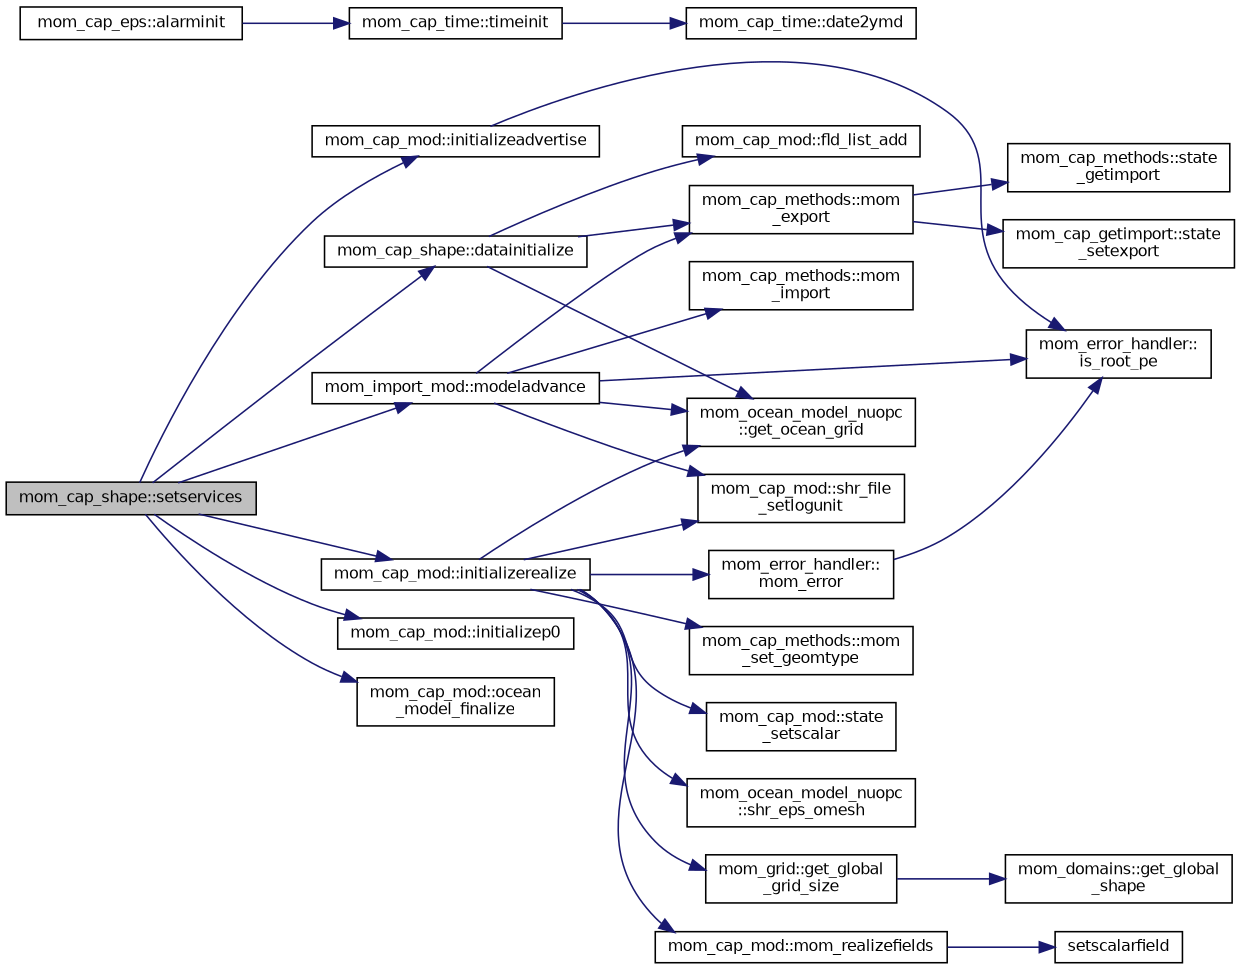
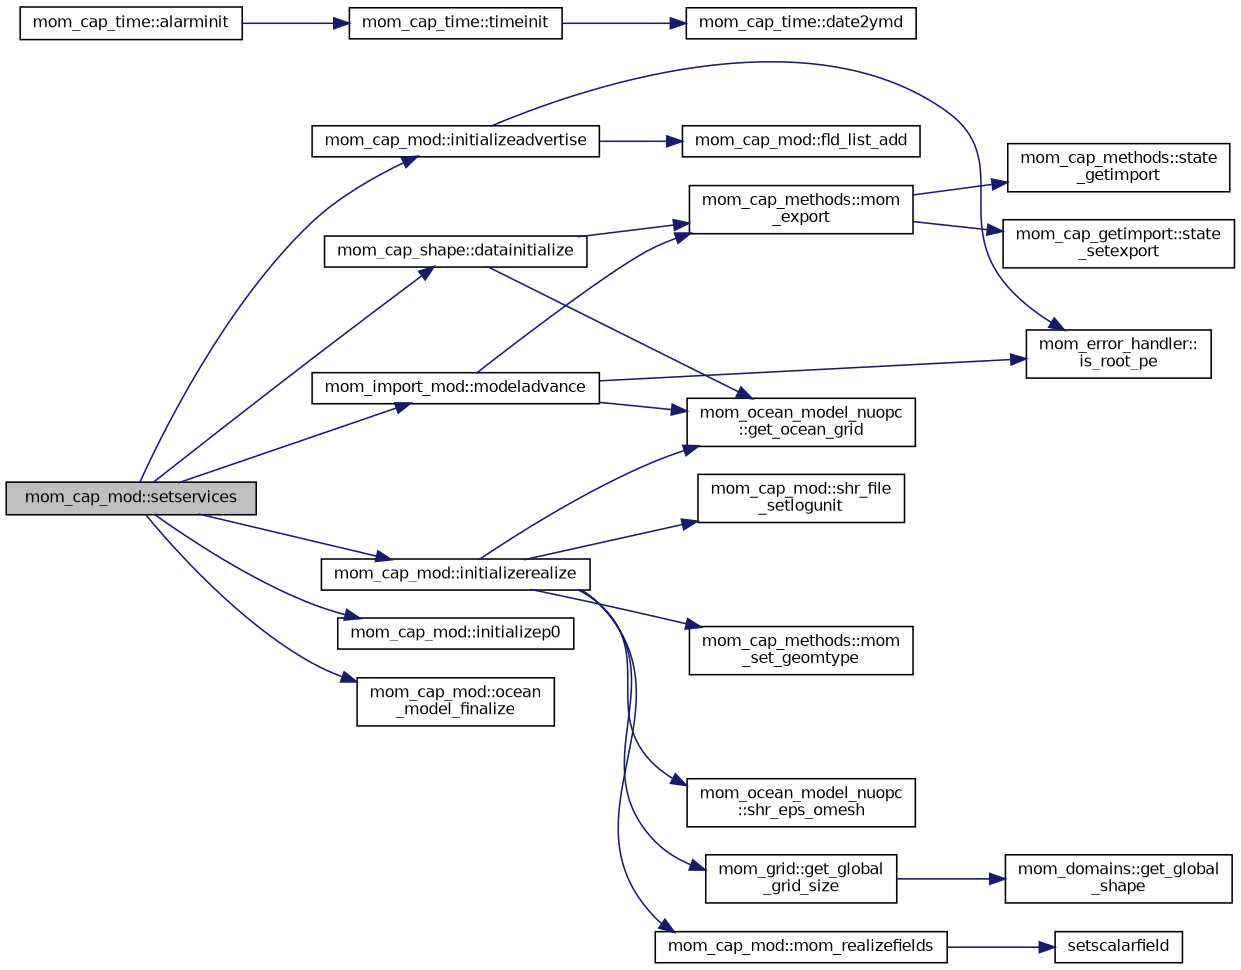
node "mom_cap_eps::alarminit": label "mom_cap_eps::alarminit" -> "mom_cap_time::alarminit"
edge "mom_cap_shape::datainitialize" -> "mom_cap_mod::fld_list_add": now "mom_cap_mod::initializeadvertise" -> "mom_cap_mod::fld_list_add"
node "mom_cap_methods::mom _import": removed
edge "mom_import_mod::modeladvance" -> "mom_cap_mod::shr_file _setlogunit": removed
node "mom_cap_shape::setservices": label "mom_cap_shape::setservices" -> "mom_cap_mod::setservices"
node "mom_error_handler:: mom_error": removed
node "mom_cap_mod::state _setscalar": removed
